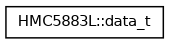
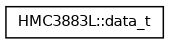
node "HMC5883L::data_t": label "HMC5883L::data_t" -> "HMC3883L::data_t"
